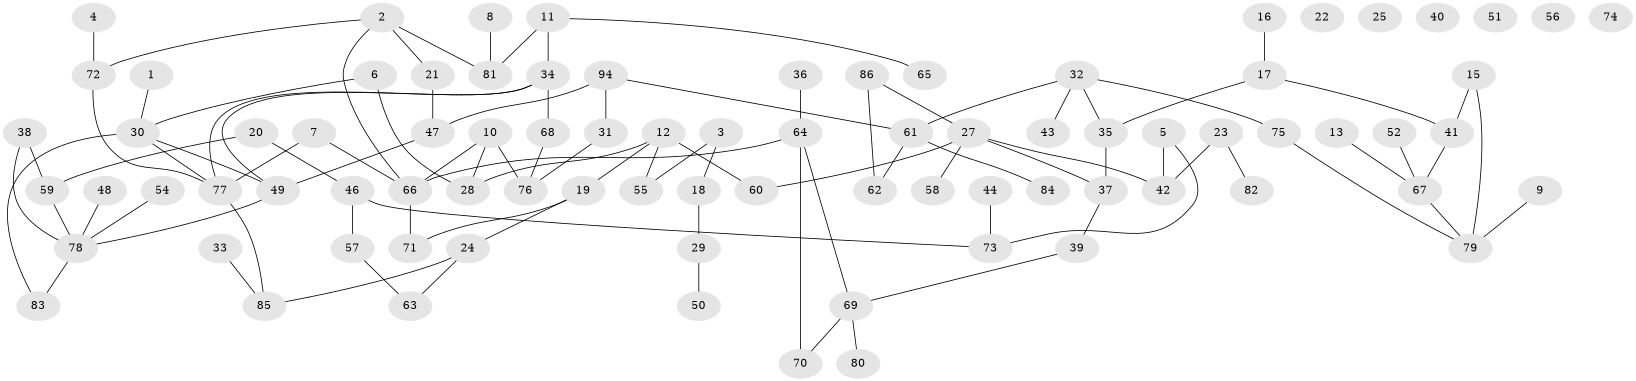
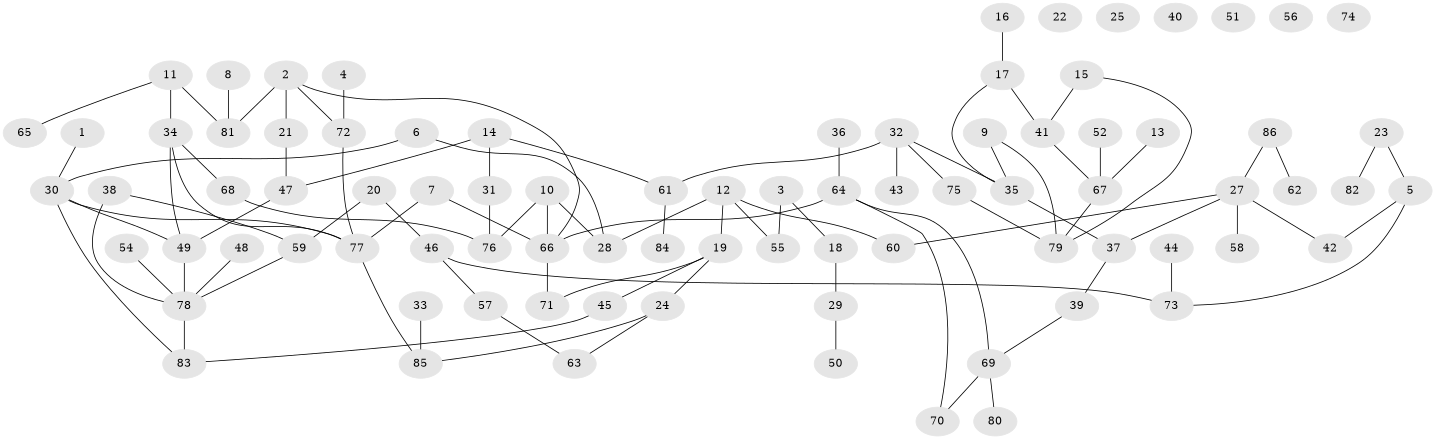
node "94": label "94" -> "14"
edge "23" -- "42": now "23" -- "5"
edge "9" -- "35": added
edge "61" -- "62": removed
node "45": added
